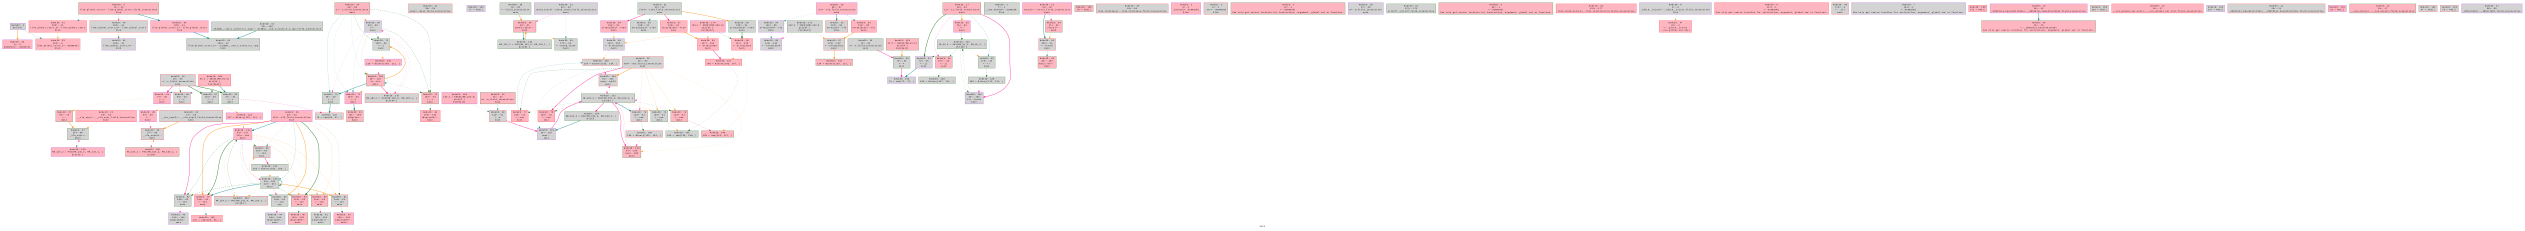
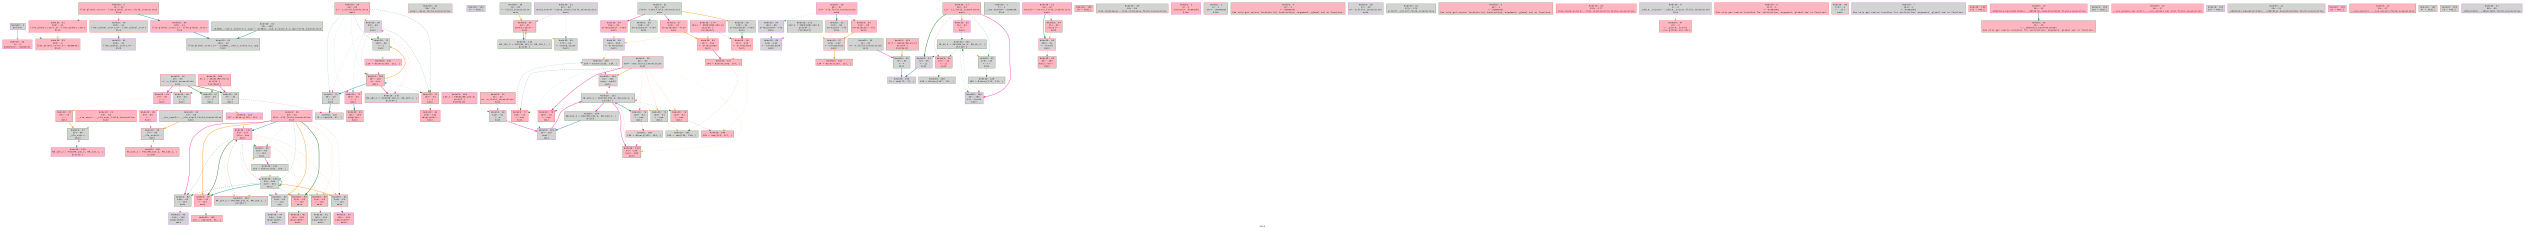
edge "NodeID: 165" -> "NodeID: 66": color teal -> deeppink
